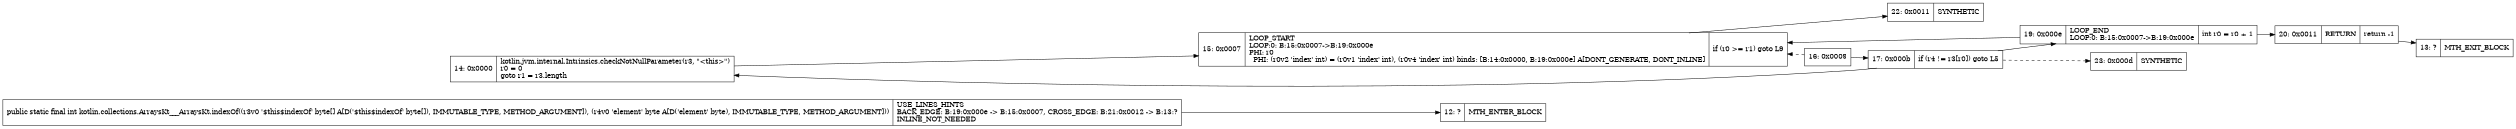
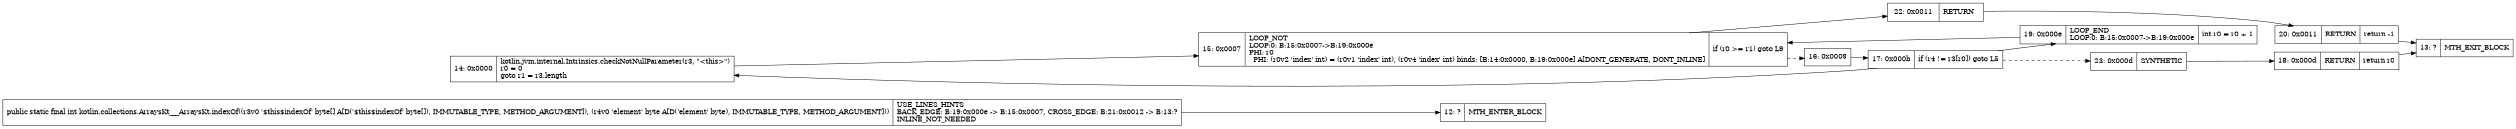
node "22: 0x0011": text "SYNTHETIC" -> "RETURN"
edge "19: 0x000e" -> "20: 0x0011": now "22: 0x0011" -> "20: 0x0011"
node "15: 0x0007": text "LOOP_START" -> "LOOP_NOT"
edge "16: 0x0009" -> "15: 0x0007": reversed
node "18: 0x000d": added
